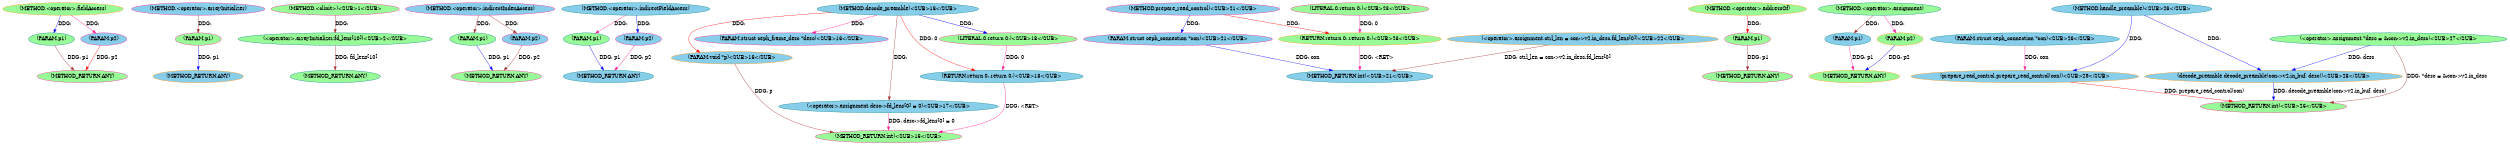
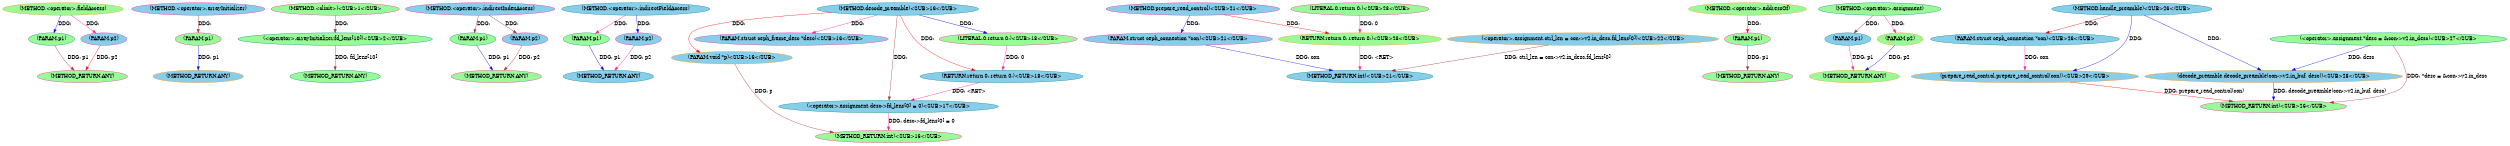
edge "(METHOD,handle_preamble)<SUB>26</SUB>" -> "(PARAM,struct ceph_connection *con)<SUB>26</SUB>": added, label "DDG:"
edge "(METHOD,decode_preamble)<SUB>16</SUB>" -> "(RETURN,return 0;,return 0;)<SUB>18</SUB>": label "DDG: 0" -> "DDG: "
edge "(RETURN,return 0;,return 0;)<SUB>18</SUB>" -> "(METHOD_RETURN,int)<SUB>16</SUB>": now "(RETURN,return 0;,return 0;)<SUB>18</SUB>" -> "(<operator>.assignment,desc->fd_lens[0] = 0)<SUB>17</SUB>"
